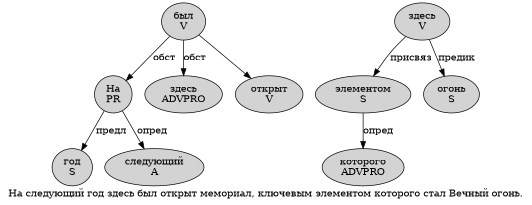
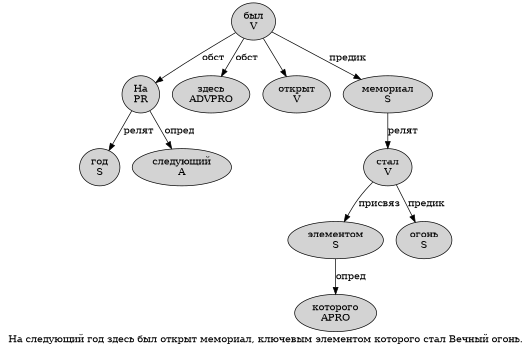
node "здесь V": label "здесь V" -> "стал V"
node "мемориал S": added
edge "На PR" -> "год S": label "предл" -> "релят"
node "которого ADVPRO": label "которого ADVPRO" -> "которого APRO"
